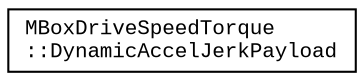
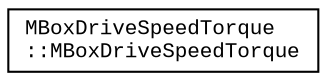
node "MBoxDriveSpeedTorque ::DynamicAccelJerkPayload": label "MBoxDriveSpeedTorque ::DynamicAccelJerkPayload" -> "MBoxDriveSpeedTorque ::MBoxDriveSpeedTorque"
